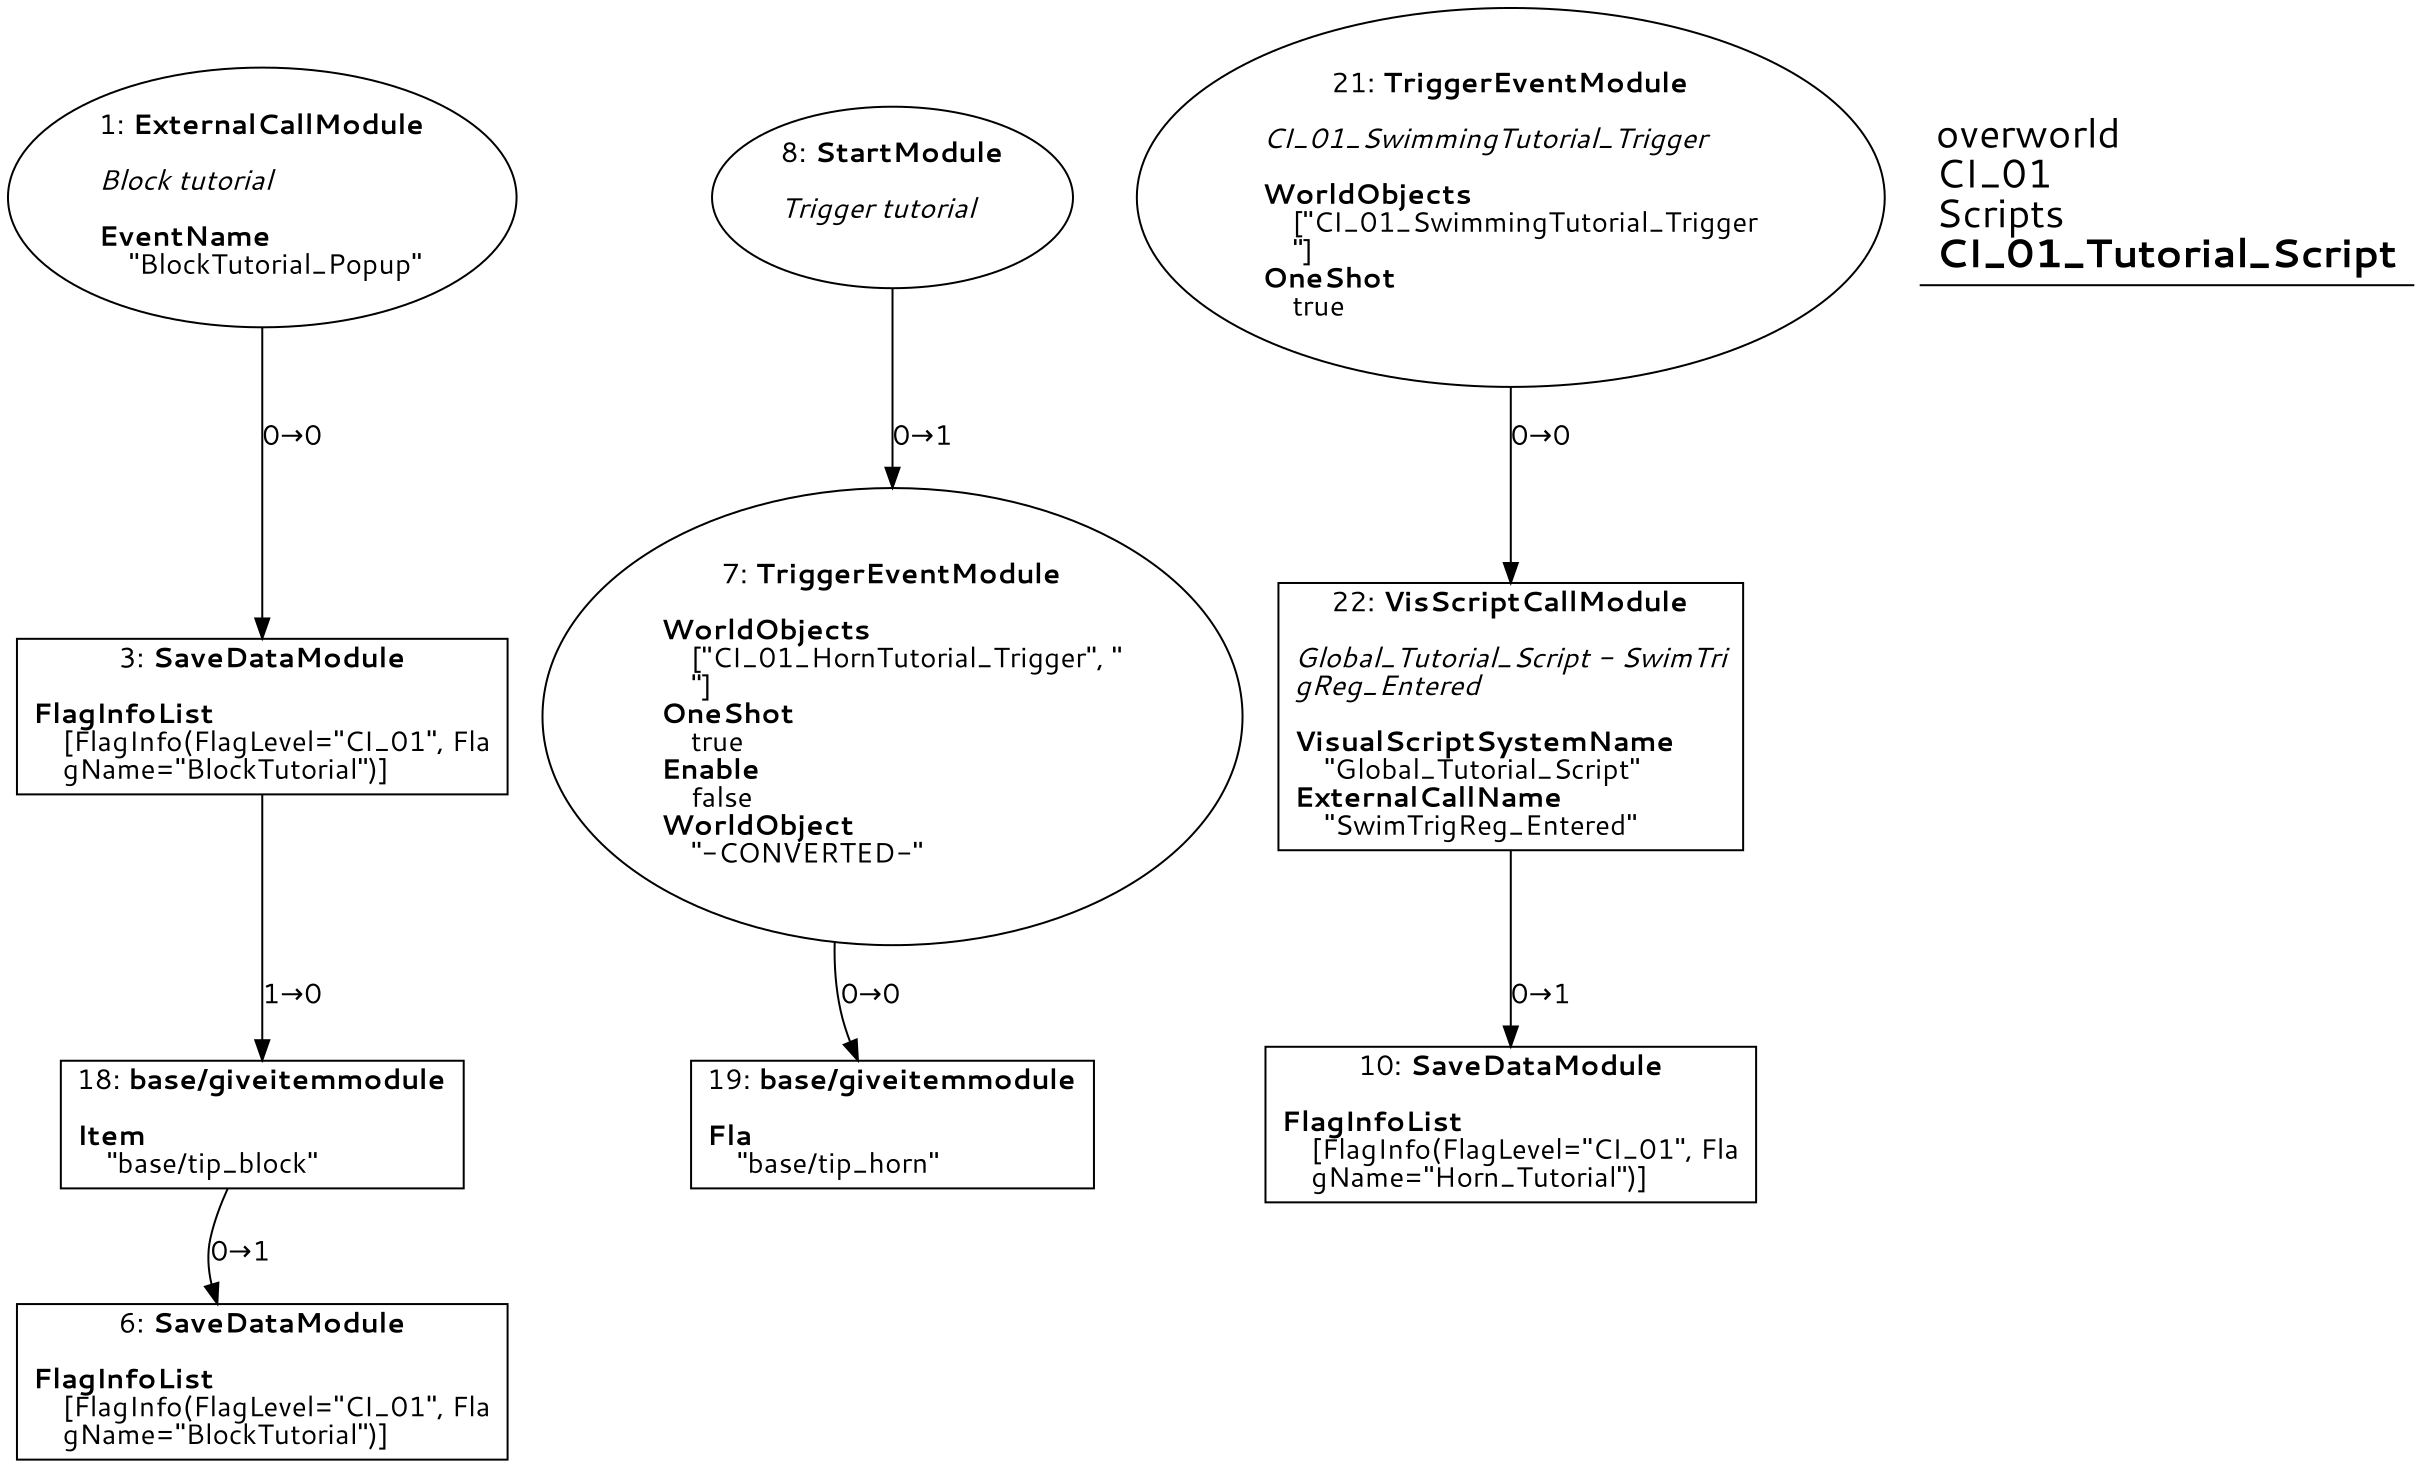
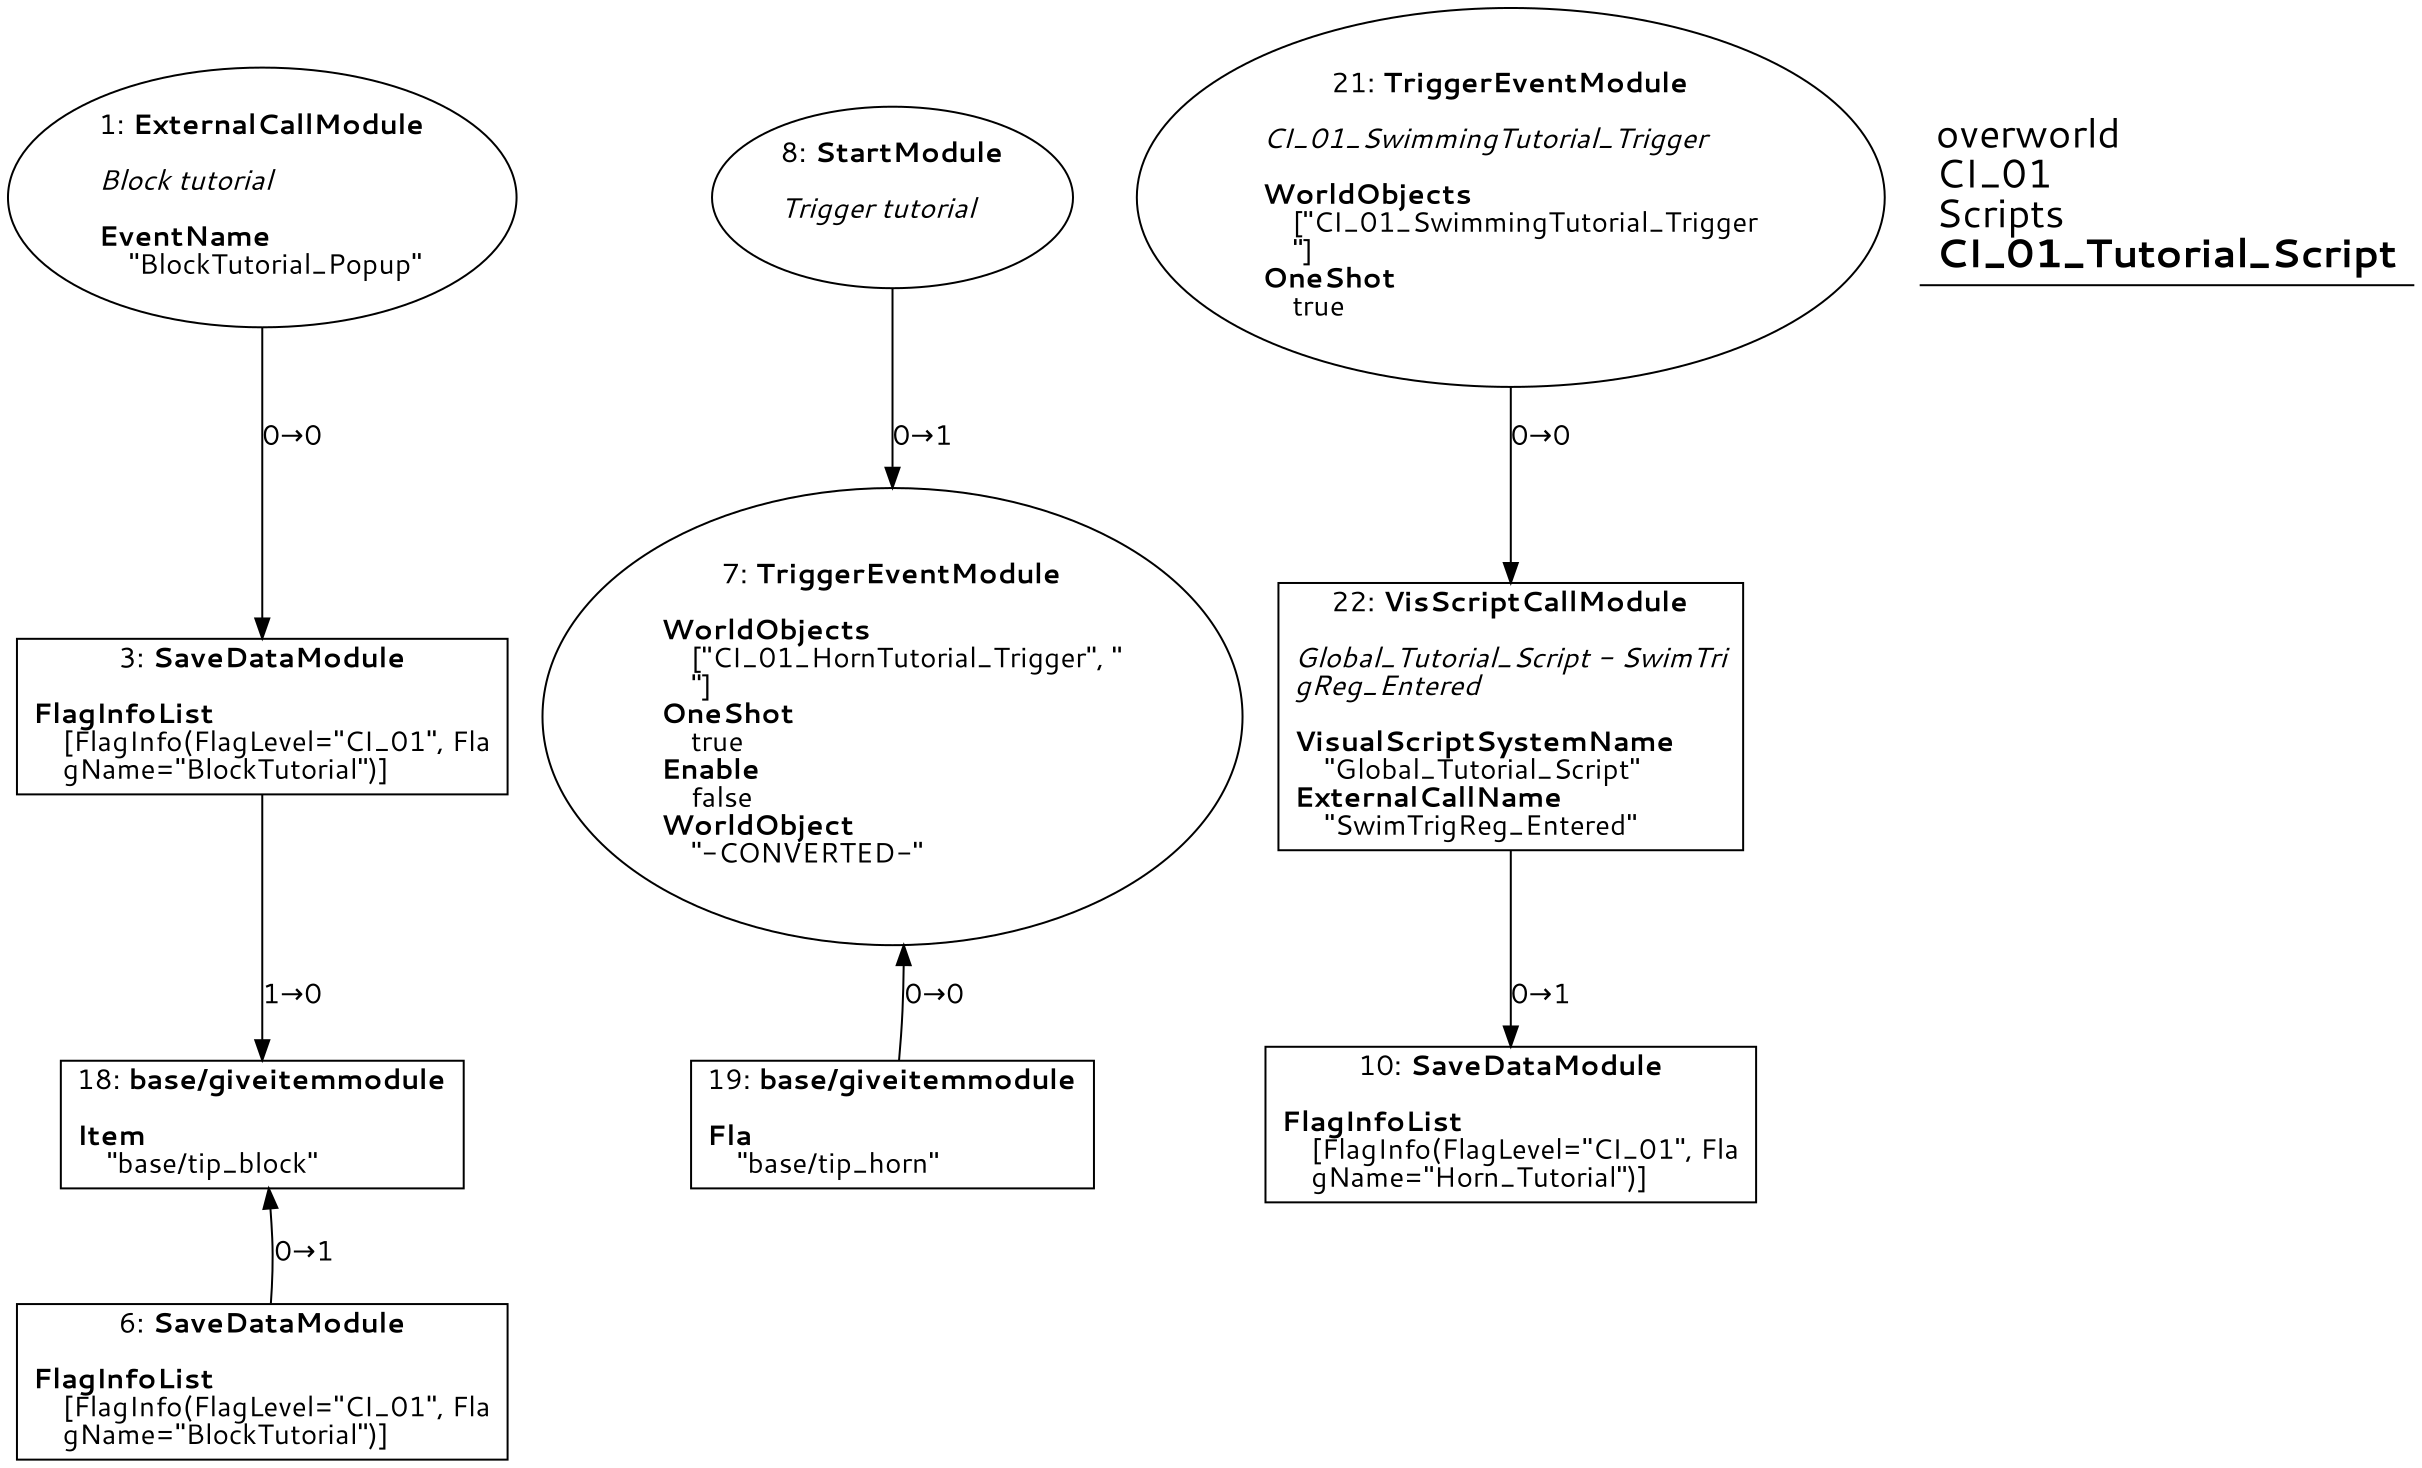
edge "7:" -> "19:": reversed
edge "18:" -> "6:": reversed
